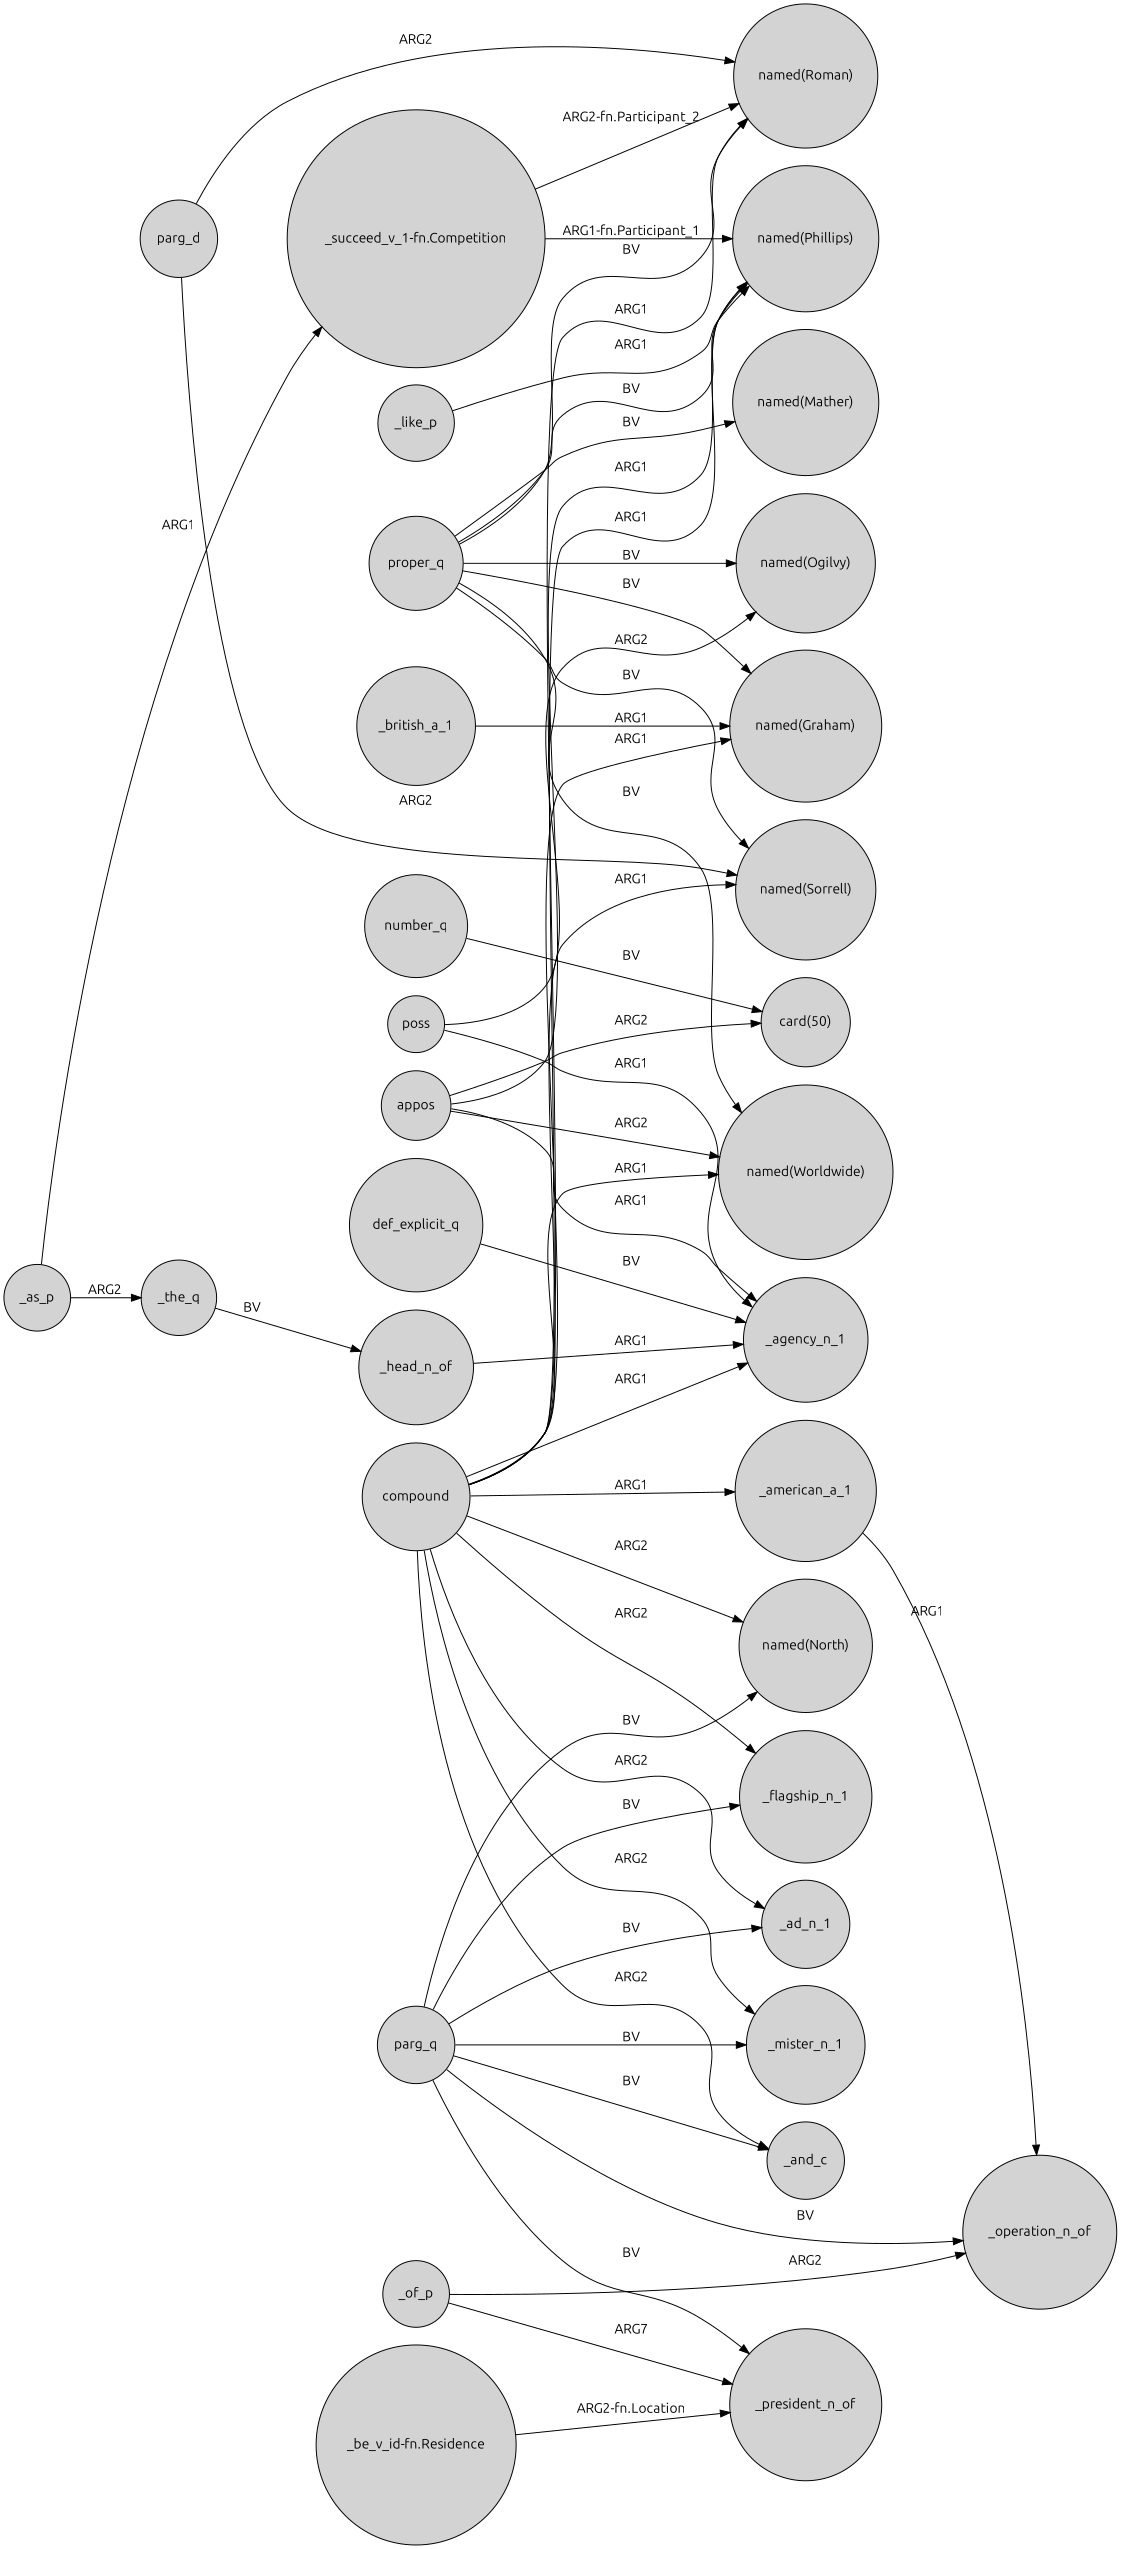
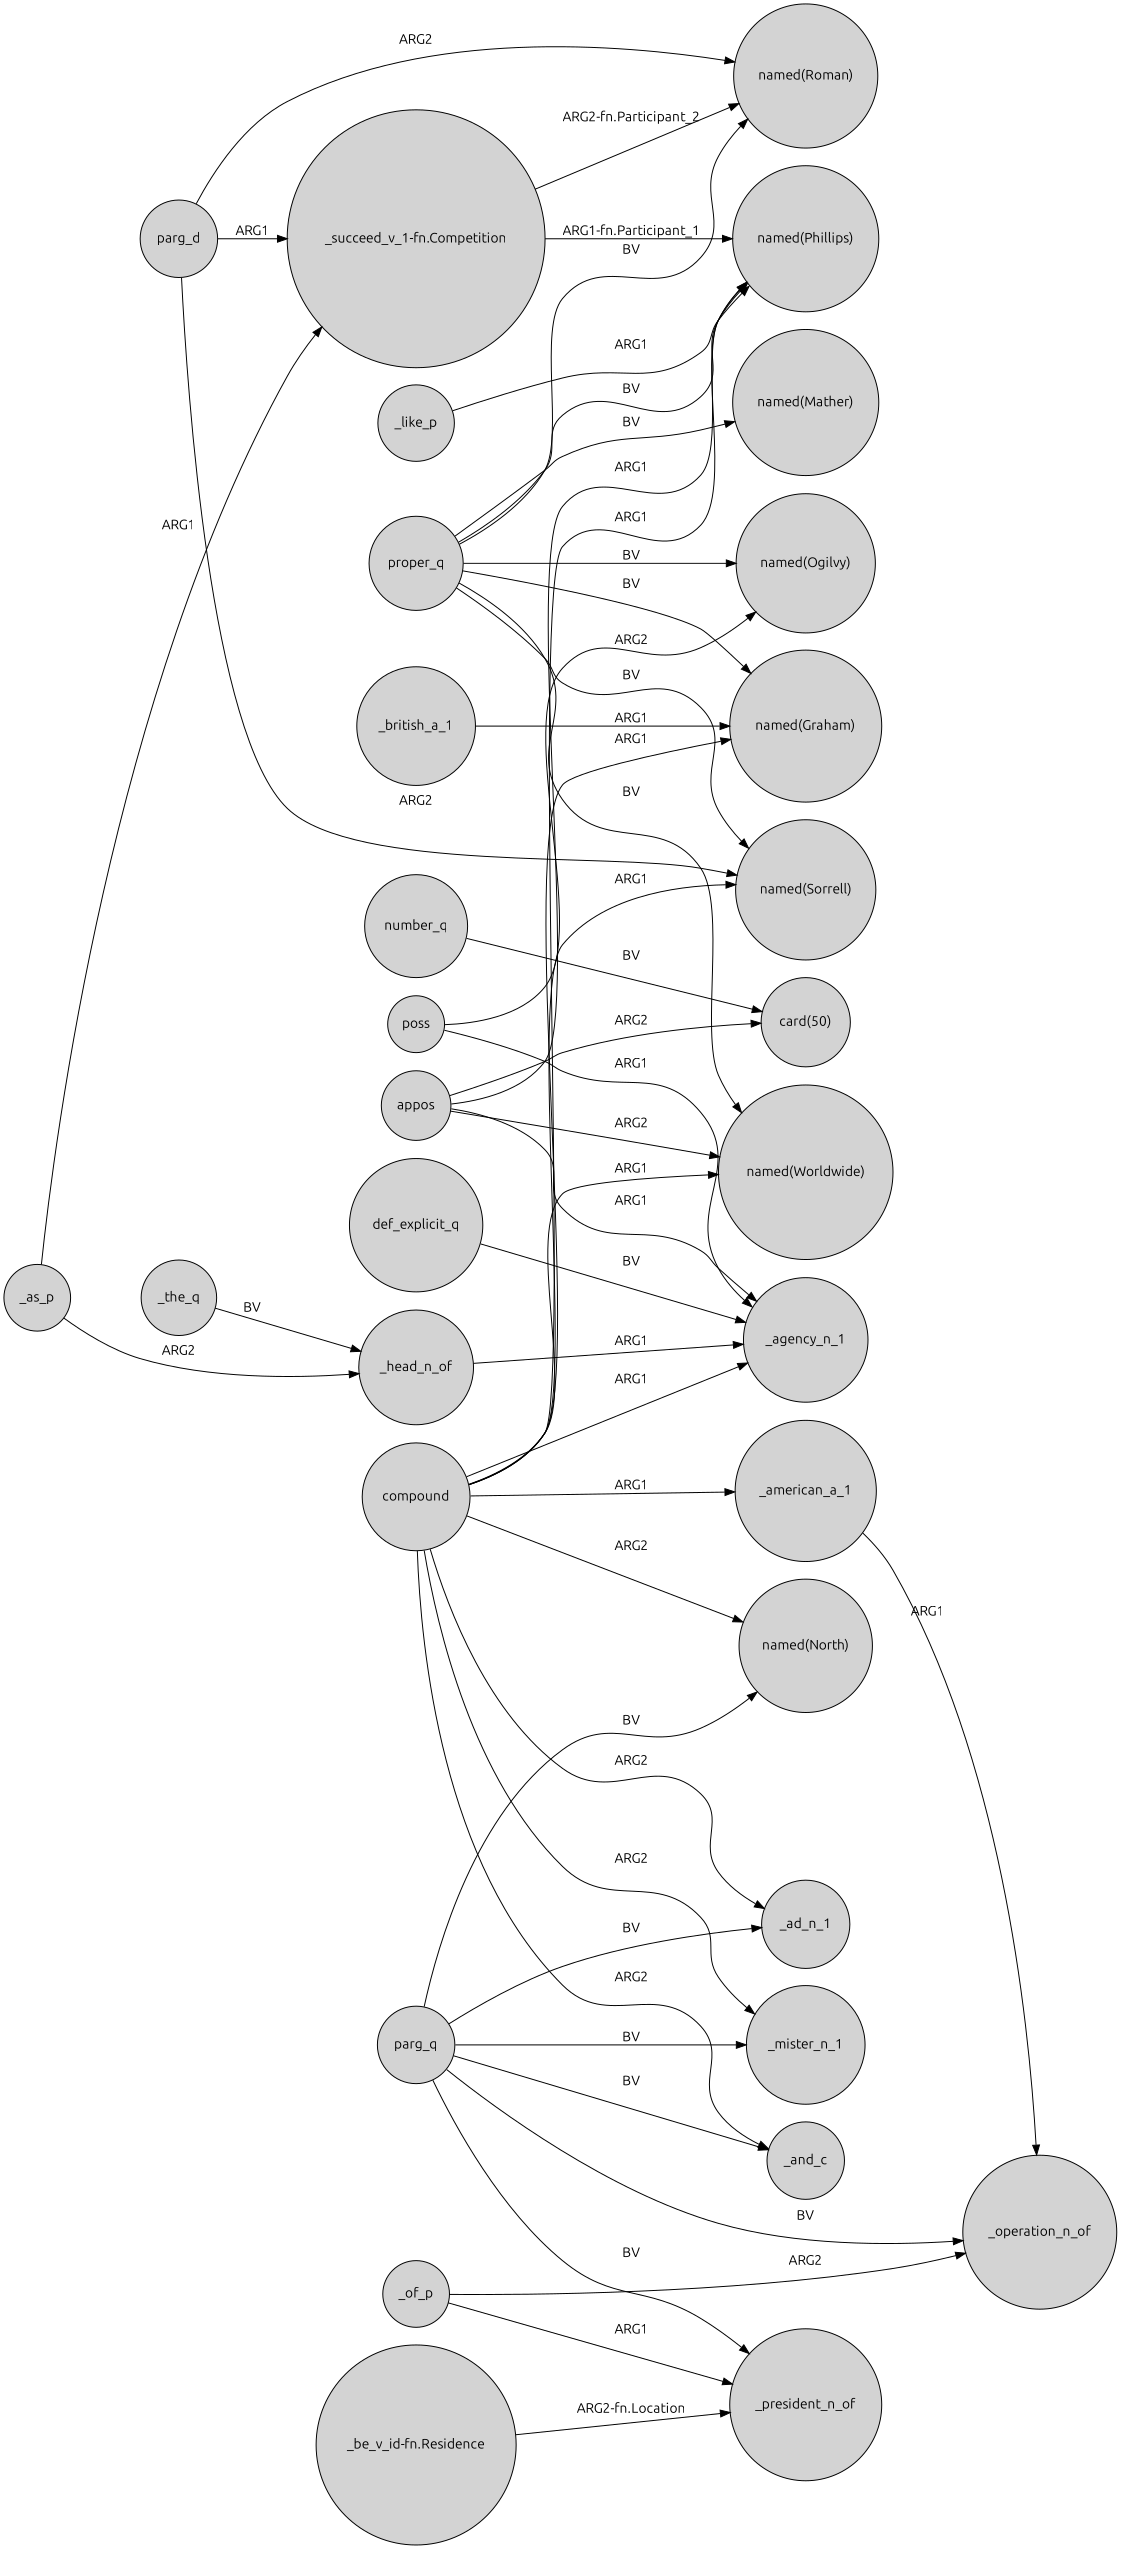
edge "parg_d" -> "_succeed_v_1-fn.Competition": added, label "ARG1"
edge "compound" -> "named(Roman)": removed, label "ARG1"
edge "_as_p" -> "_the_q": now "_as_p" -> "_head_n_of"
node "_flagship_n_1": removed
edge "_of_p" -> "_president_n_of": label "ARG7" -> "ARG1"
